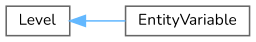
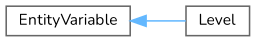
edge "EntityVariable" -> "Level": reversed
